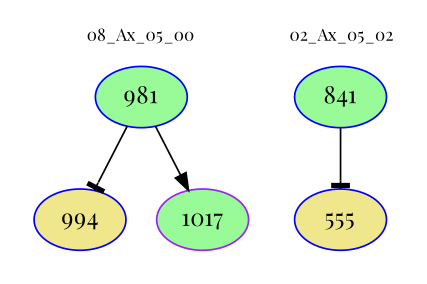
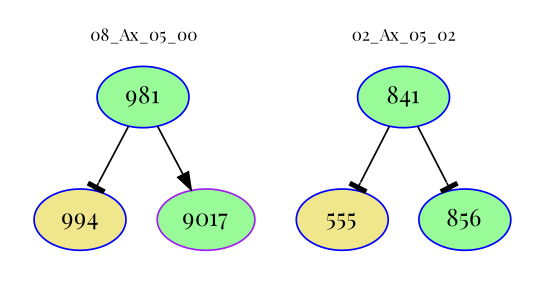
node "1017": label "1017" -> "9017"
node "856": added
